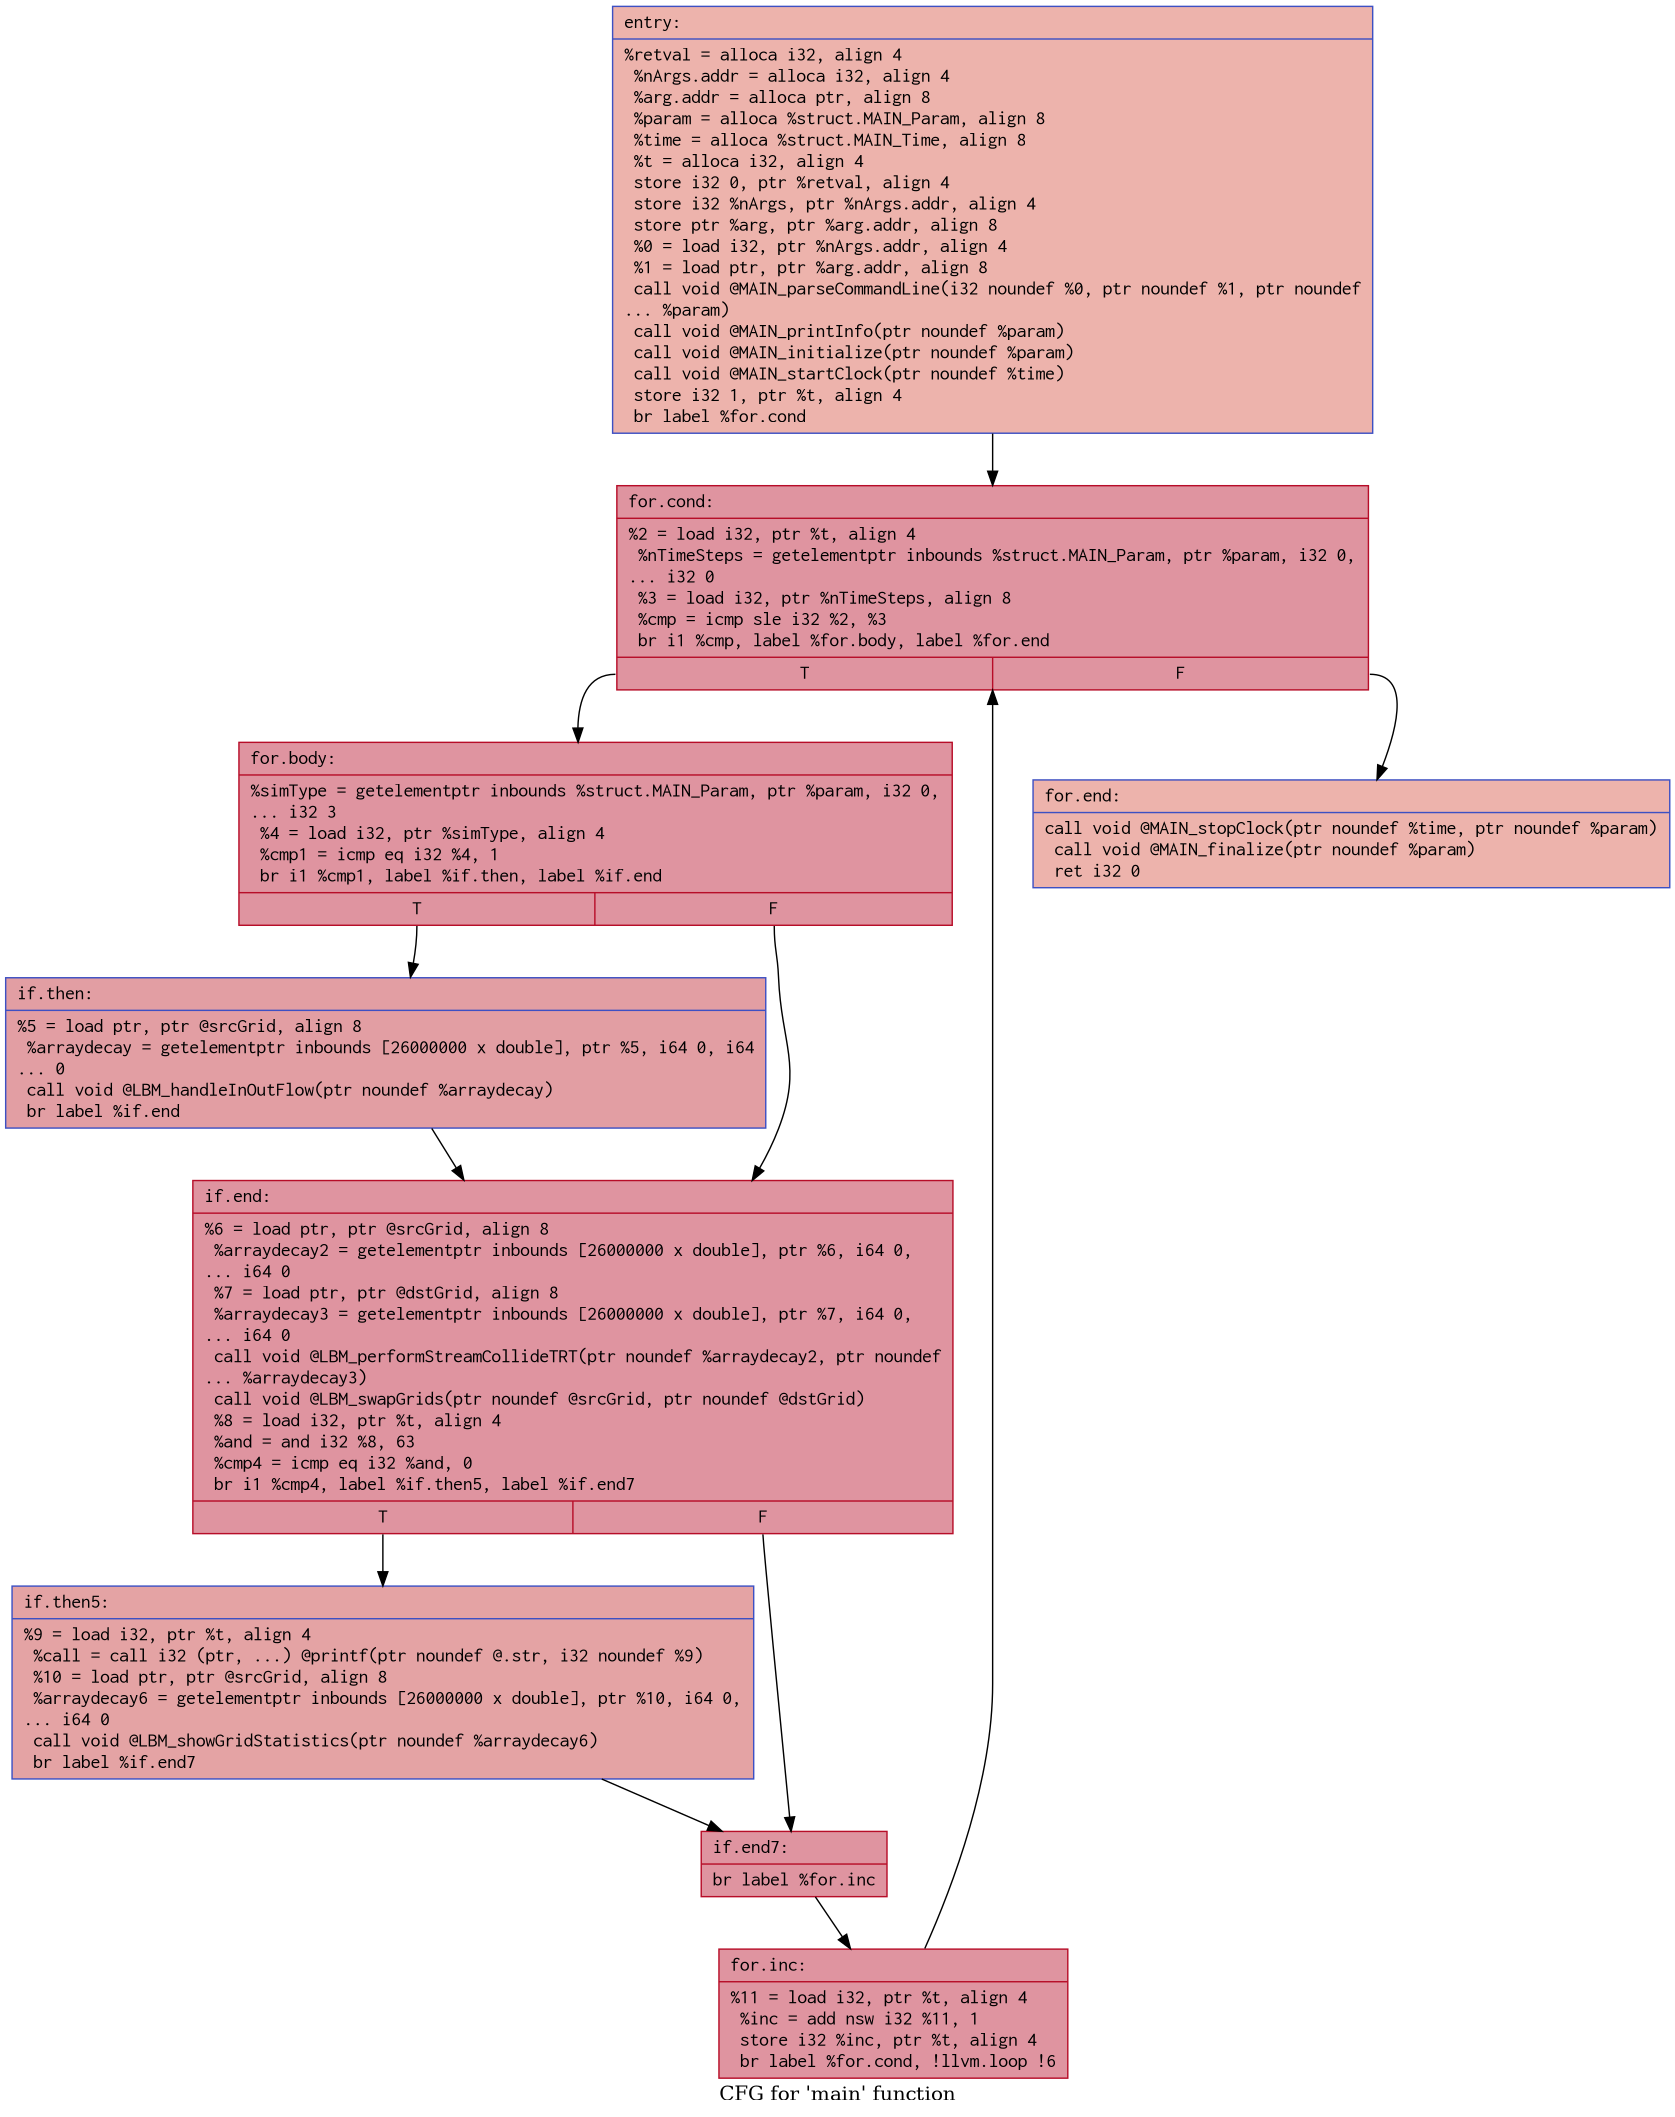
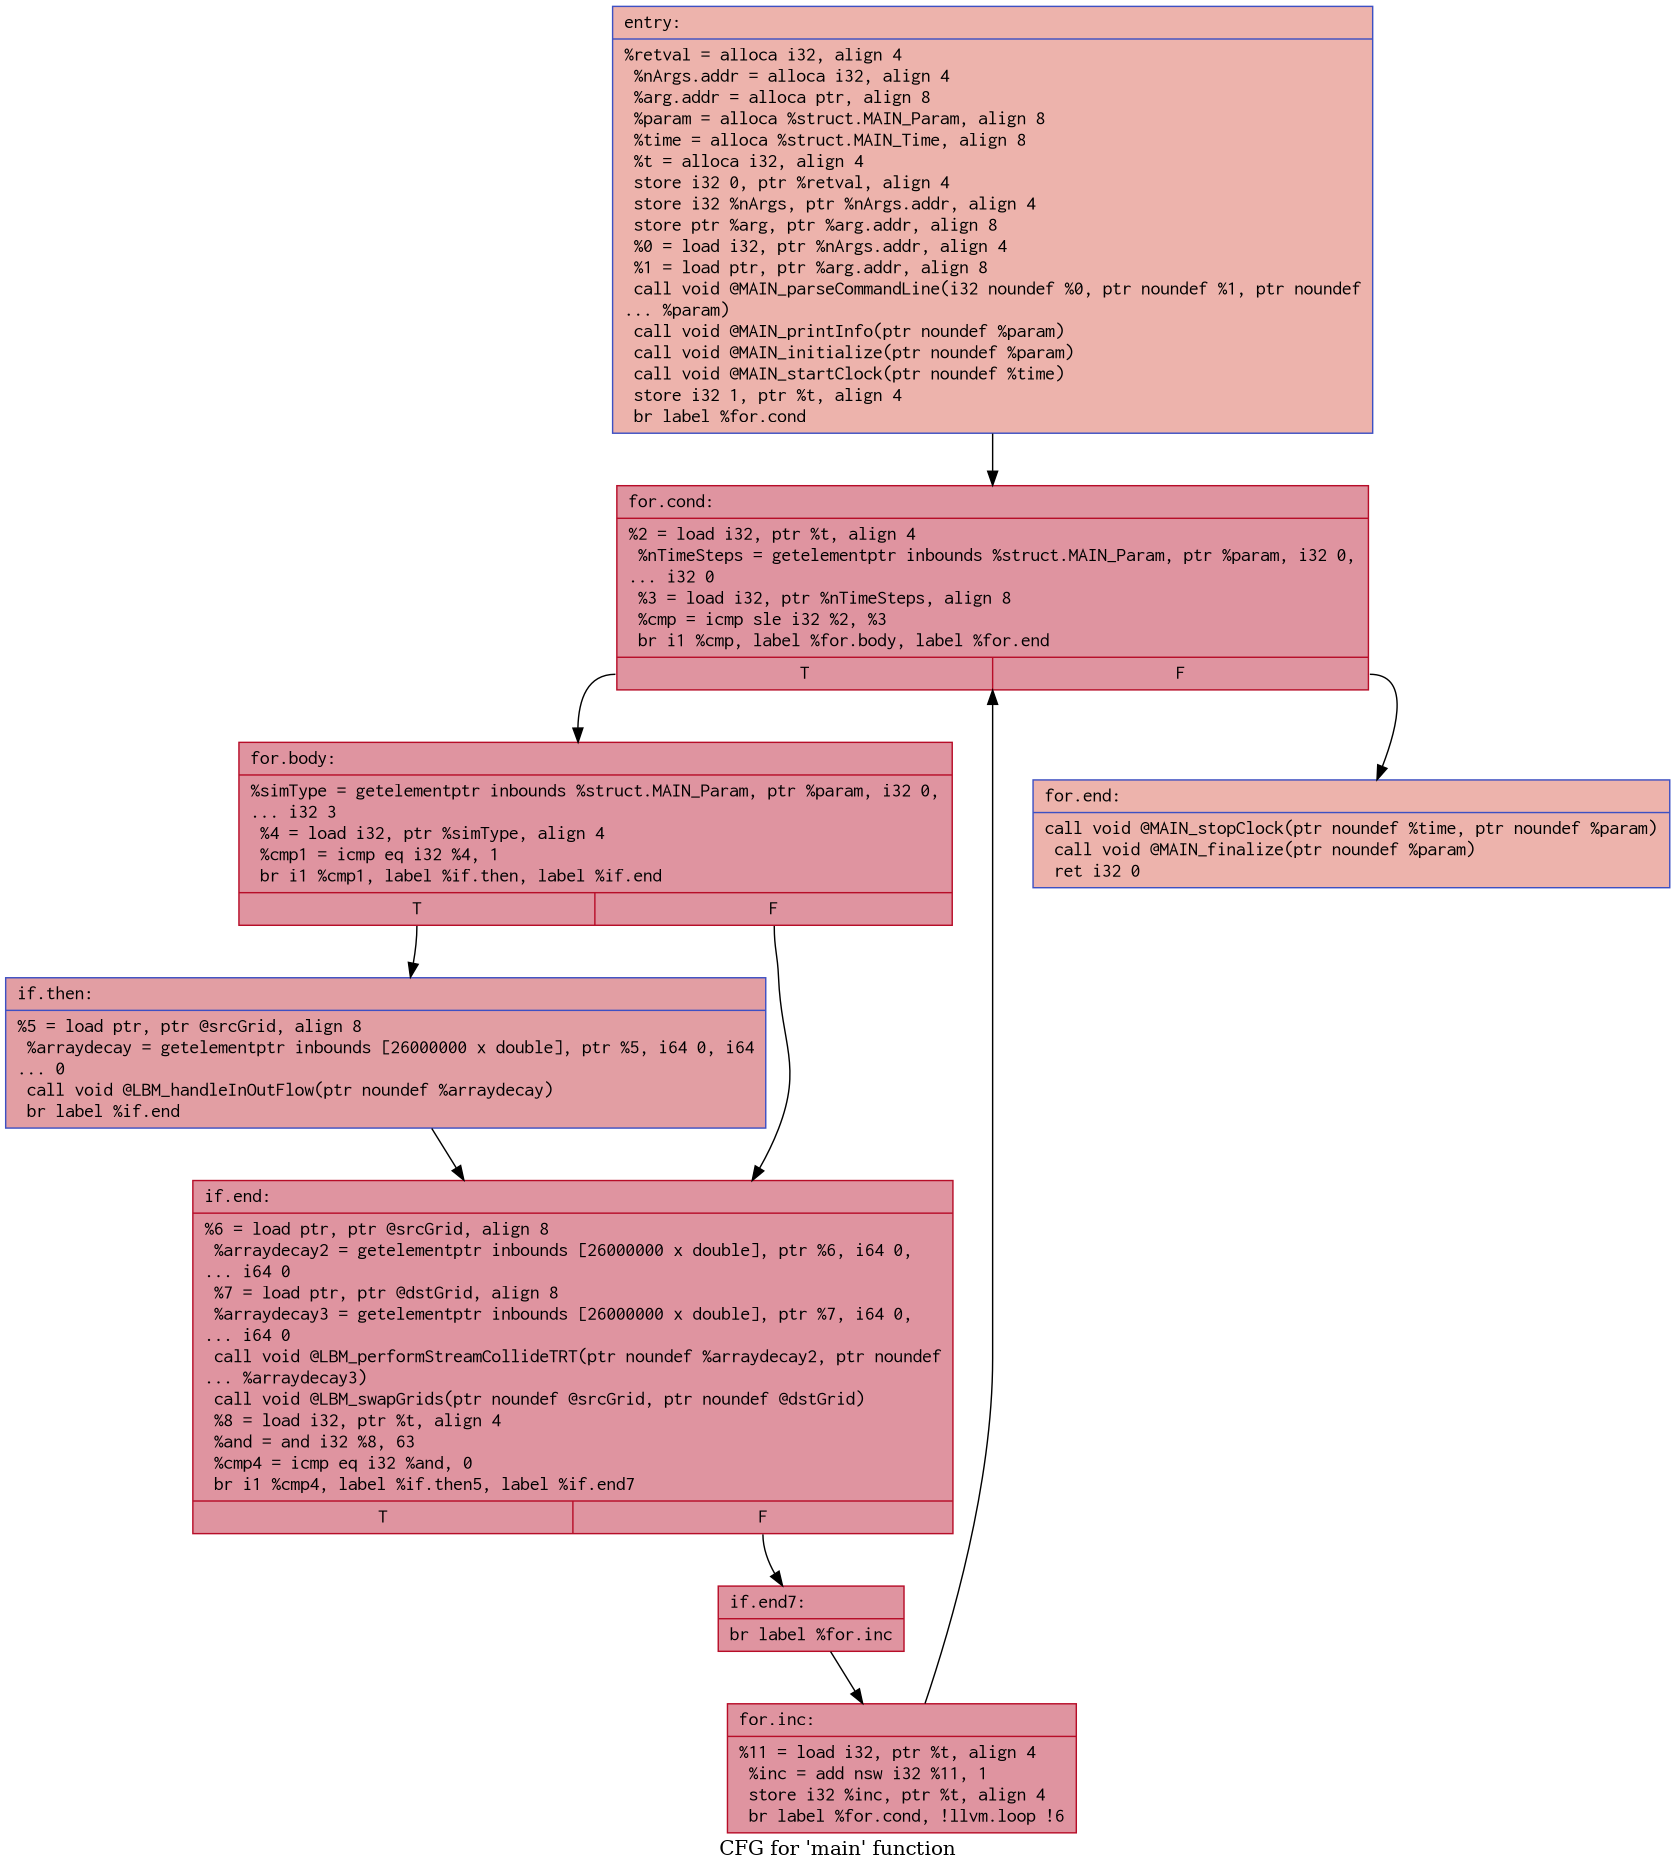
node "if.then5:": removed
